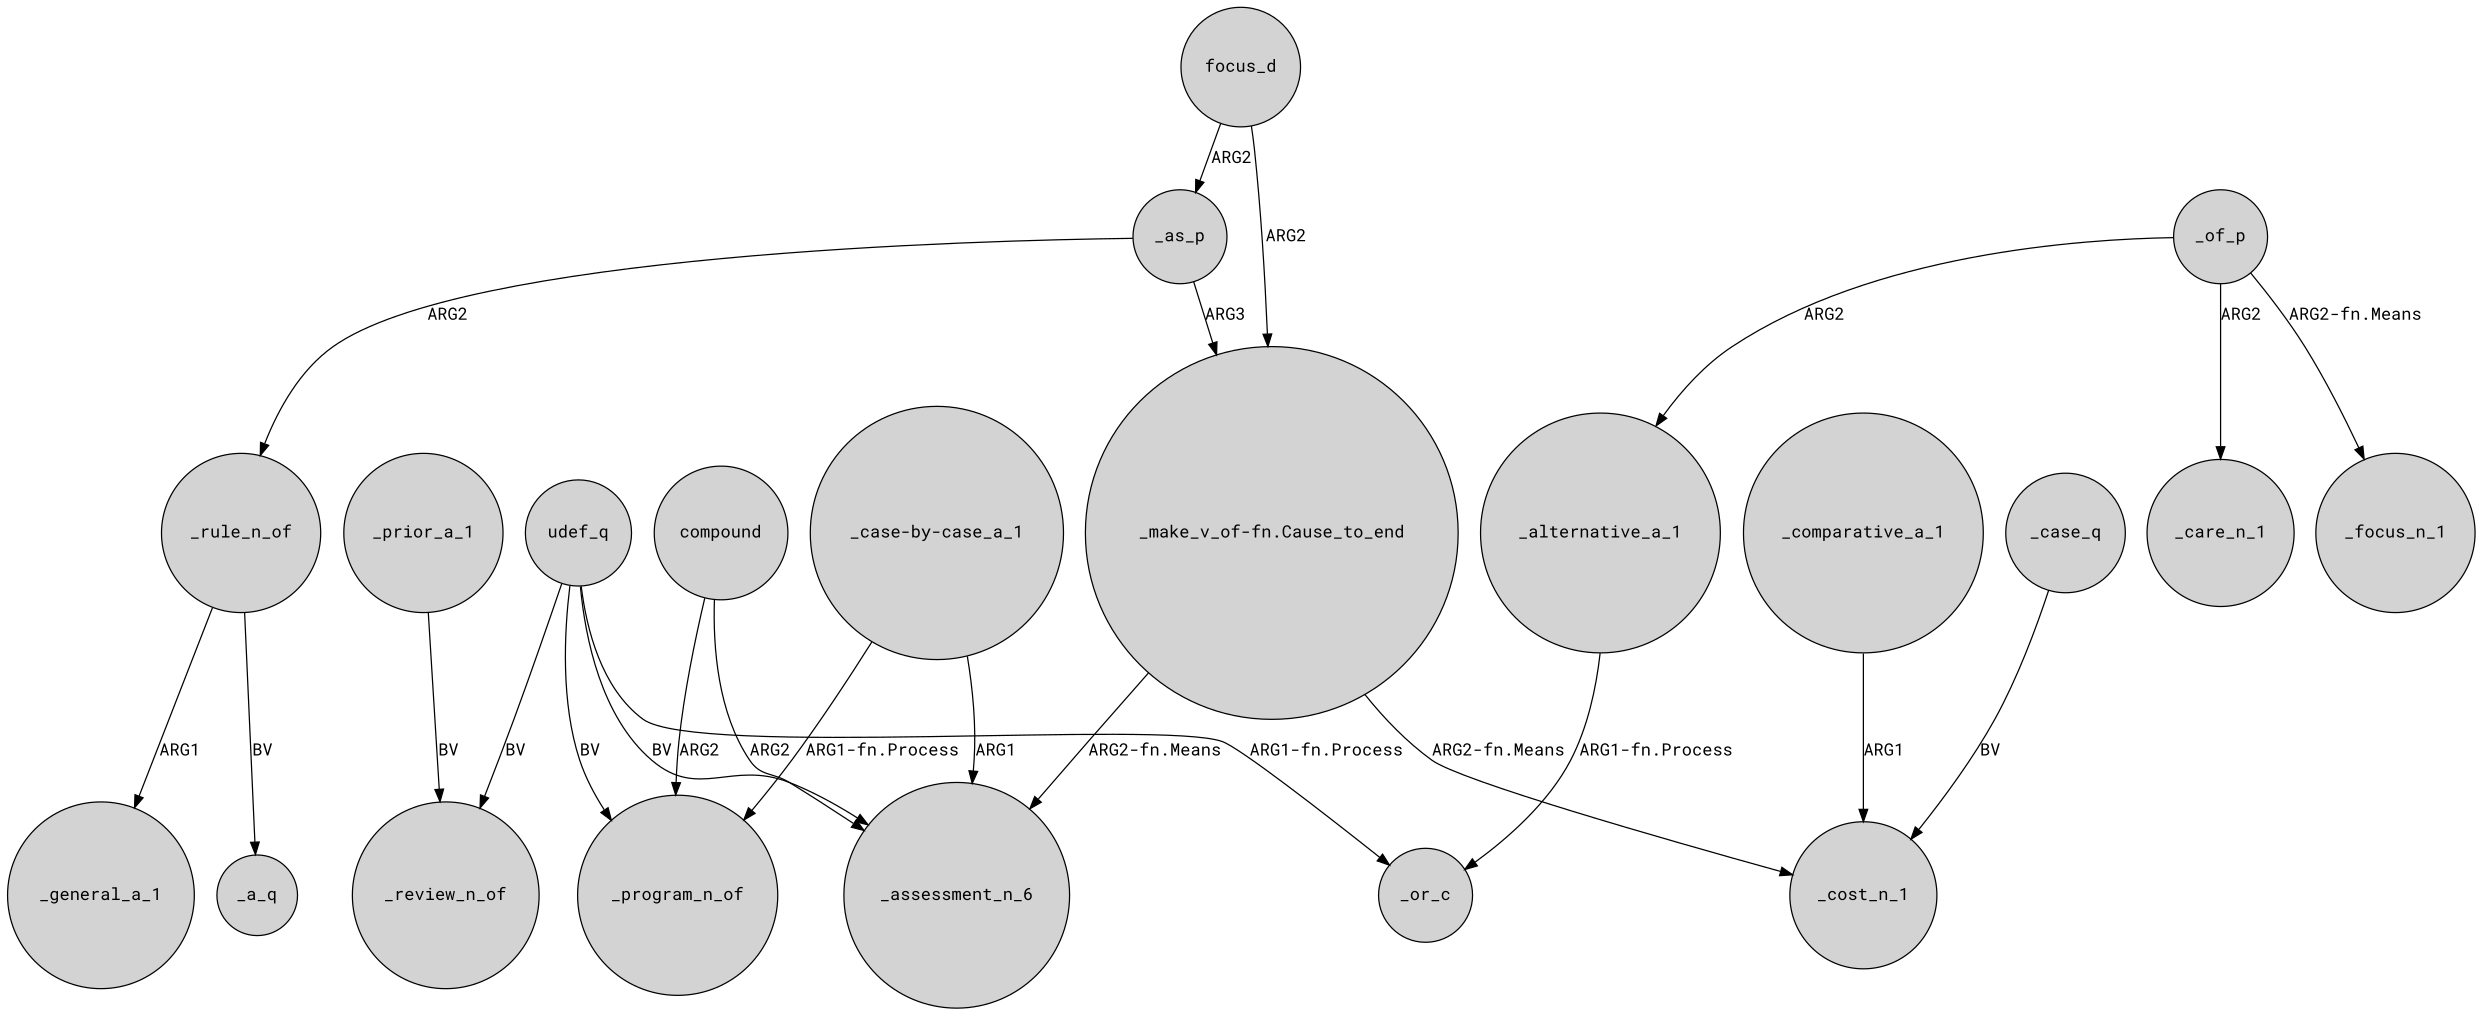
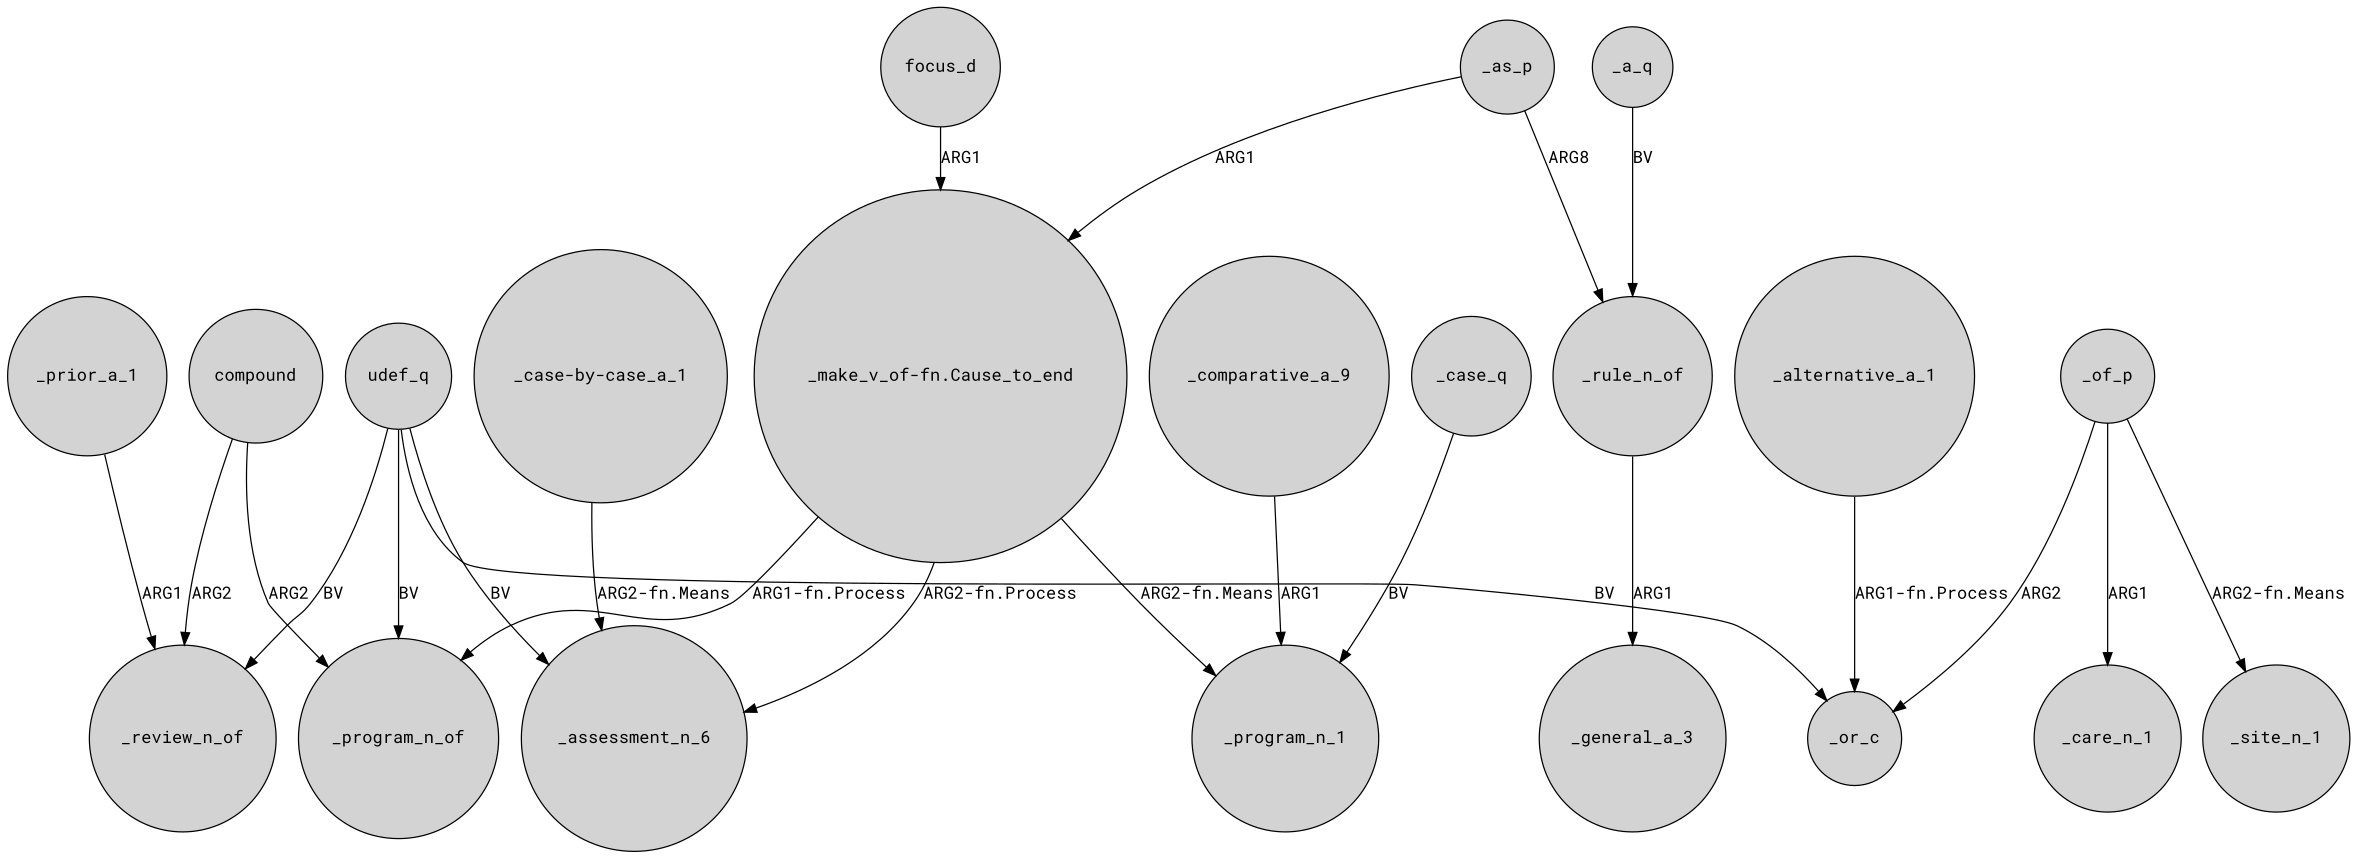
edge "focus_d" -> "_as_p": removed, label "ARG2"
edge "focus_d" -> "_make_v_of-fn.Cause_to_end": label "ARG2" -> "ARG1"
edge "_of_p" -> "_alternative_a_1": now "_of_p" -> "_or_c"
edge "_as_p" -> "_rule_n_of": label "ARG2" -> "ARG8"
edge "_as_p" -> "_make_v_of-fn.Cause_to_end": label "ARG3" -> "ARG1"
edge "_of_p" -> "_care_n_1": label "ARG2" -> "ARG1"
node "_comparative_a_1": label "_comparative_a_1" -> "_comparative_a_9"
node "_focus_n_1": label "_focus_n_1" -> "_site_n_1"
edge "_rule_n_of" -> "_a_q": reversed
edge "_case-by-case_a_1" -> "_program_n_of": now "_make_v_of-fn.Cause_to_end" -> "_program_n_of"
edge "compound" -> "_assessment_n_6": now "compound" -> "_review_n_of"
edge "_prior_a_1" -> "_review_n_of": label "BV" -> "ARG1"
edge "_case-by-case_a_1" -> "_assessment_n_6": label "ARG1" -> "ARG2-fn.Means"
edge "_make_v_of-fn.Cause_to_end" -> "_assessment_n_6": label "ARG2-fn.Means" -> "ARG2-fn.Process"
edge "udef_q" -> "_or_c": label "ARG1-fn.Process" -> "BV"
node "_general_a_1": label "_general_a_1" -> "_general_a_3"
node "_cost_n_1": label "_cost_n_1" -> "_program_n_1"
